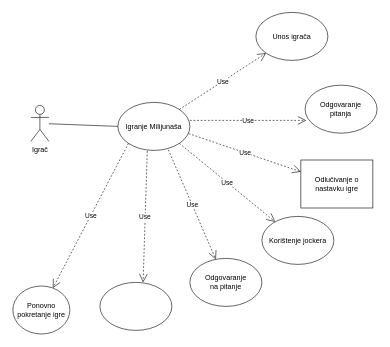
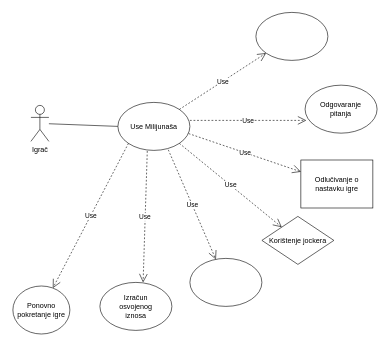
node "Unos igrača": removed
node "Igranje Milijunaša": label "Igranje Milijunaša" -> "Use Milijunaša"
node "Korištenje jockera": shape ellipse -> diamond
node "Odgovaranje na pitanje": removed
node "Izračun osvojenog iznosa": added
